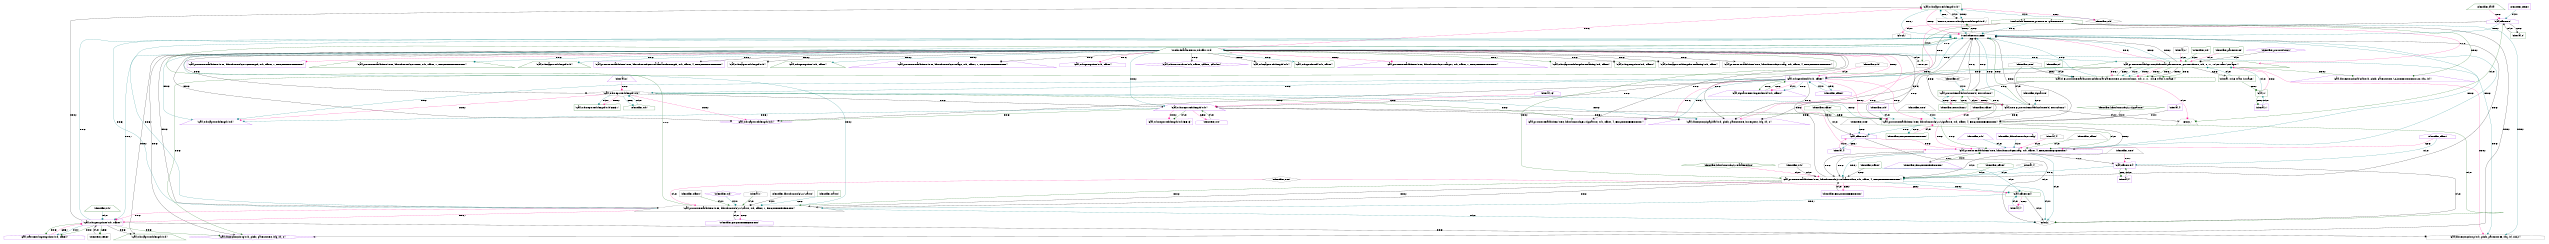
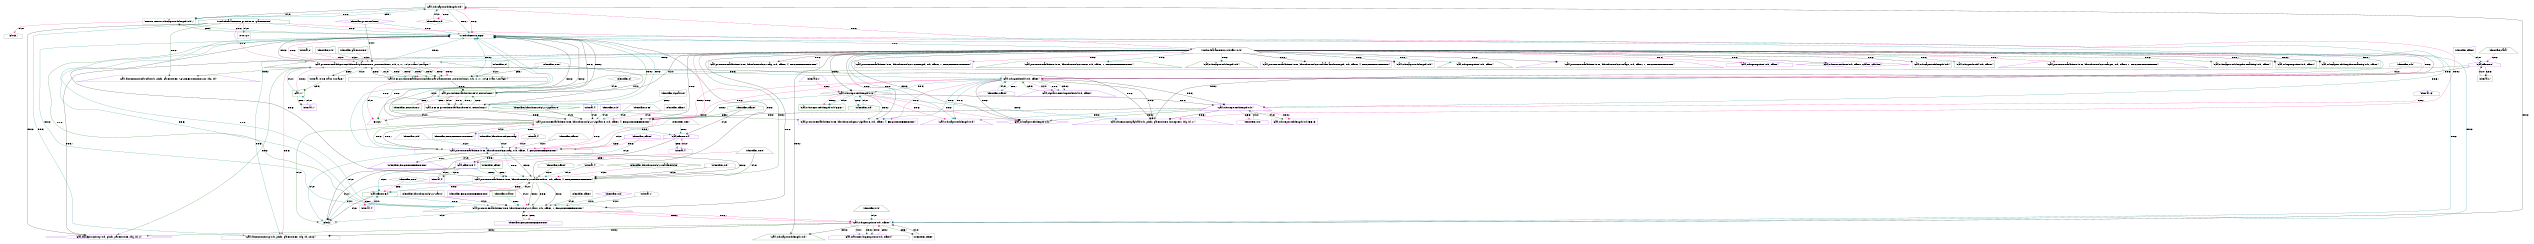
edge "(Call,offset=0)" -> "(MethodReturn,RET)": now "(Identifier,proto_usb_ms)" -> "(MethodReturn,RET)"
edge "(MethodParameterIn,tvbuff_t *tvb)" -> "1000120": now "(MethodParameterIn,tvbuff_t *tvb)" -> "(Call,proto_item_add_subtree(ti, ett_usb_ms))"
